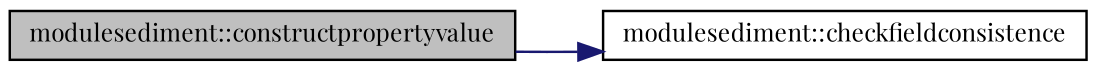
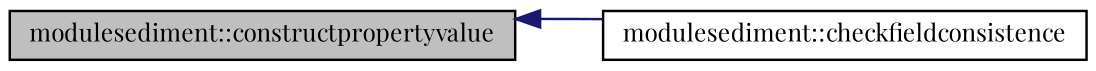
edge "modulesediment::constructpropertyvalue" -> "modulesediment::checkfieldconsistence": reversed
